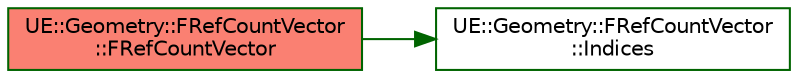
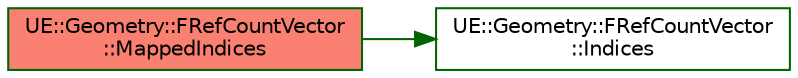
node "UE::Geometry::FRefCountVector ::FRefCountVector": label "UE::Geometry::FRefCountVector ::FRefCountVector" -> "UE::Geometry::FRefCountVector ::MappedIndices"
